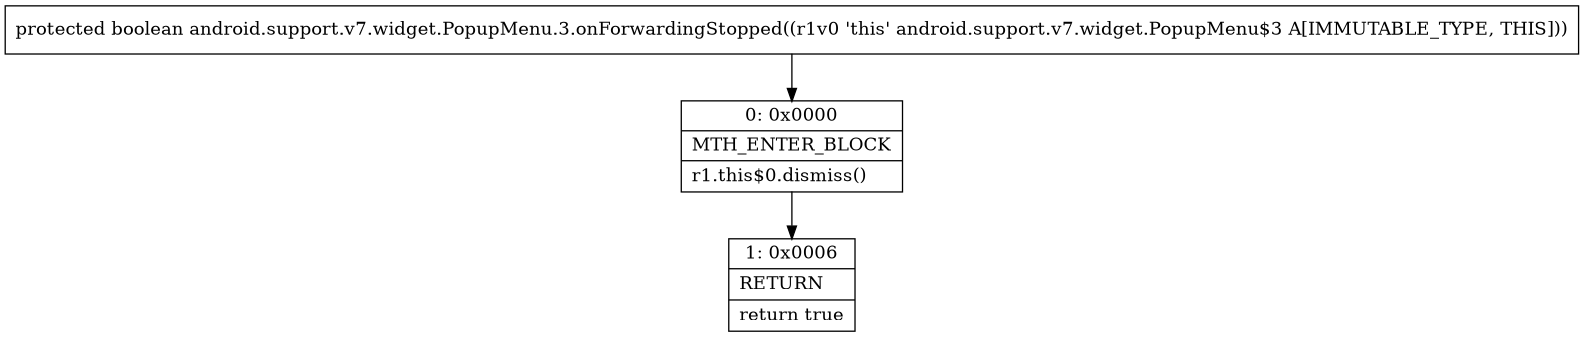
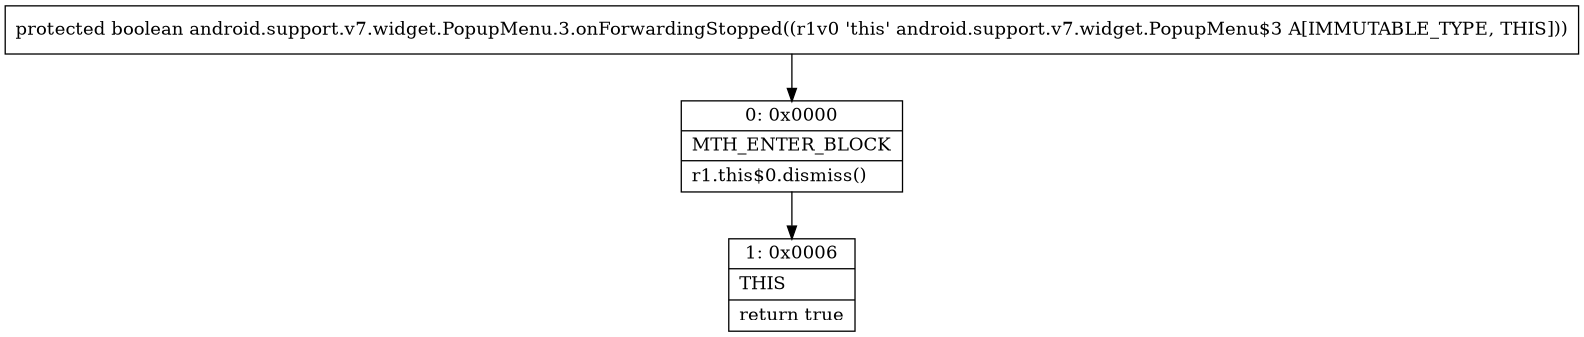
node "1: 0x0006": text "RETURN" -> "THIS"
